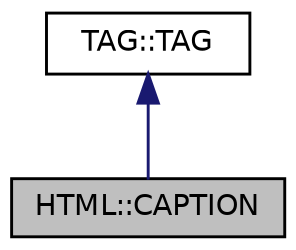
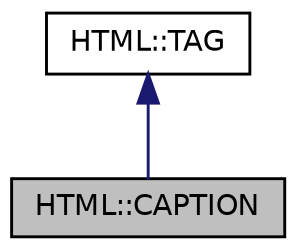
node "TAG::TAG": label "TAG::TAG" -> "HTML::TAG"
